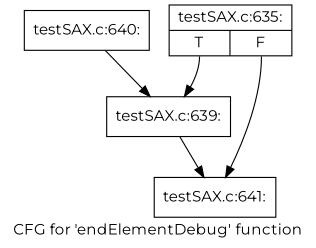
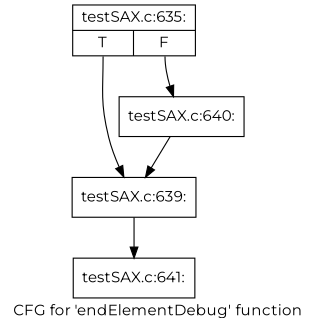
edge "testSAX.c:635:" -> "testSAX.c:641:": now "testSAX.c:635:" -> "testSAX.c:640:"
